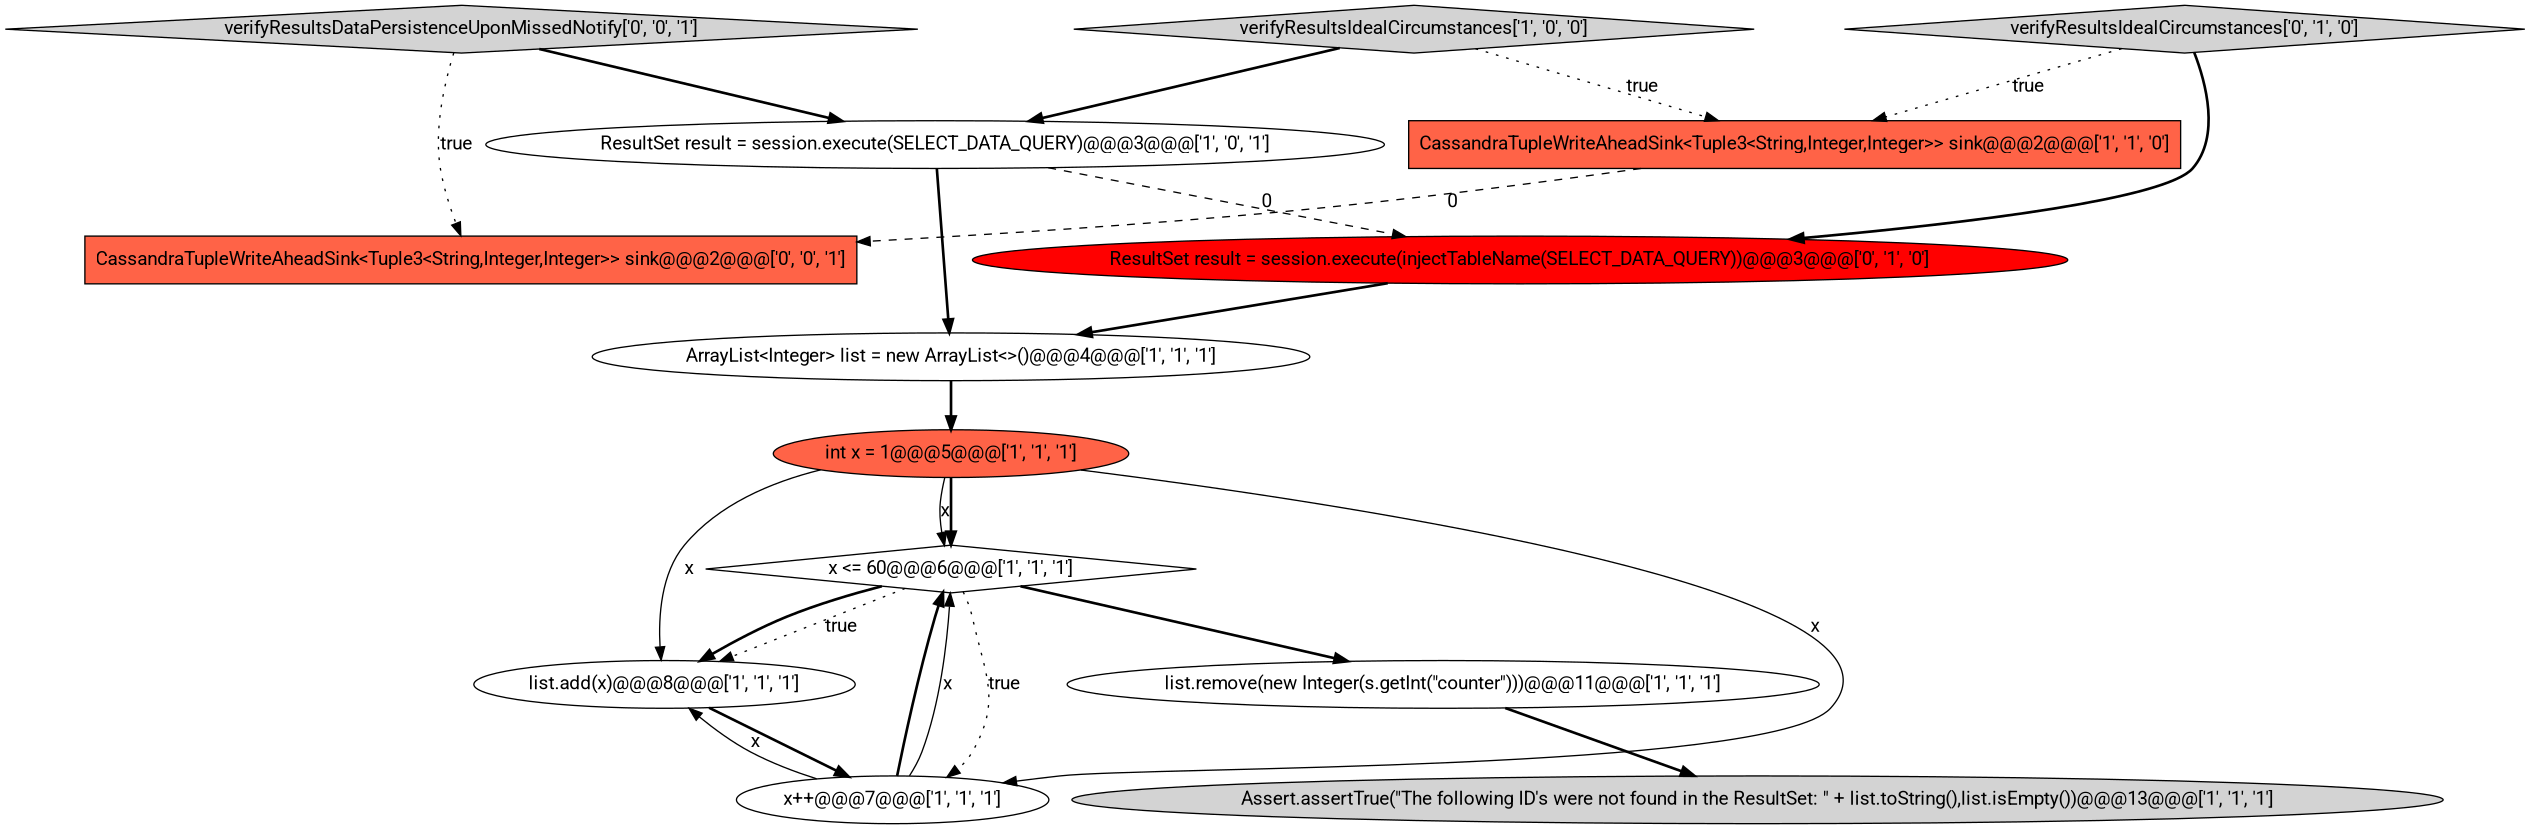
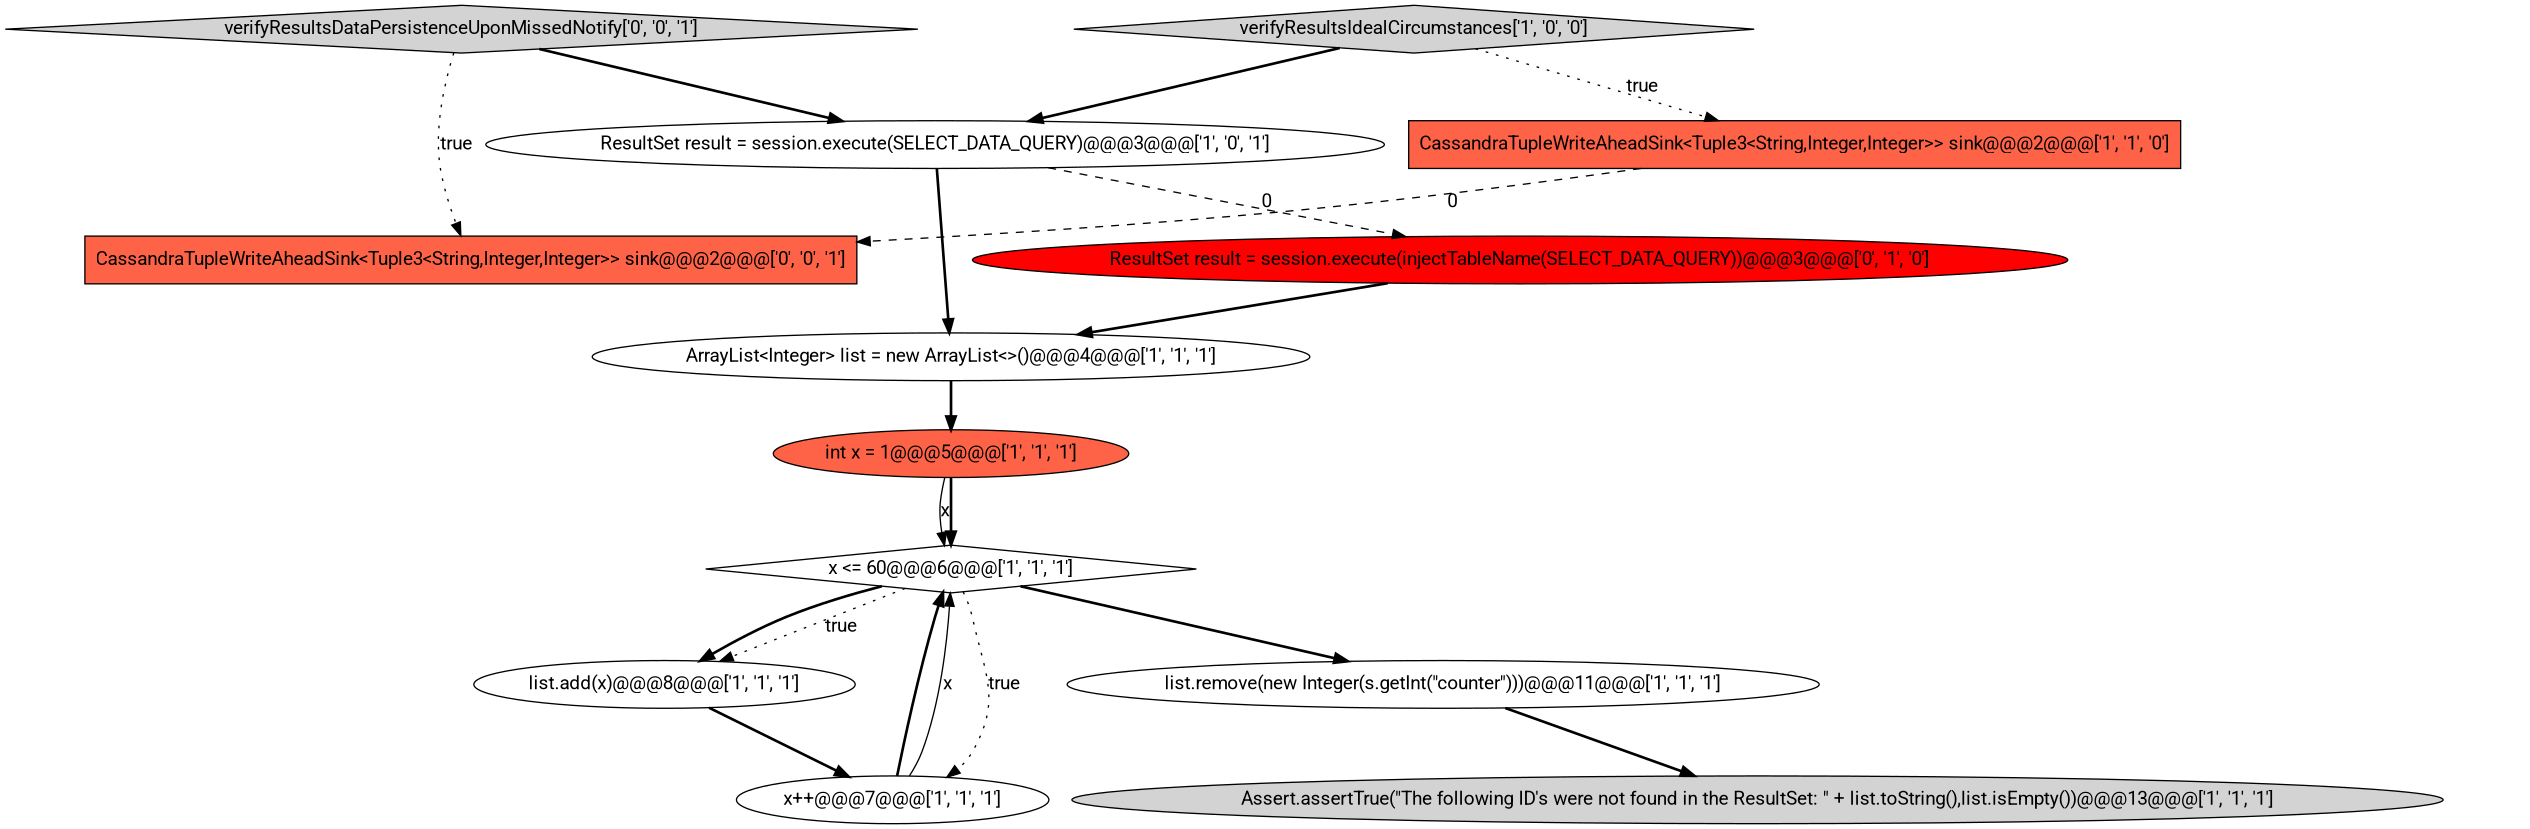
node "verifyResultsIdealCircumstances['0', '1', '0']": removed
edge "int x = 1@@@5@@@['1', '1', '1']" -> "list.add(x)@@@8@@@['1', '1', '1']": removed, label "x"
edge "int x = 1@@@5@@@['1', '1', '1']" -> "x++@@@7@@@['1', '1', '1']": removed, label "x"
edge "x++@@@7@@@['1', '1', '1']" -> "list.add(x)@@@8@@@['1', '1', '1']": removed, label "x"
